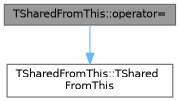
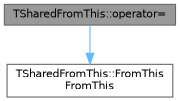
node "TSharedFromThis::TShared FromThis": label "TSharedFromThis::TShared FromThis" -> "TSharedFromThis::FromThis FromThis"
